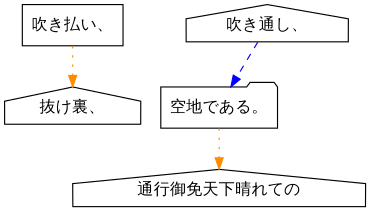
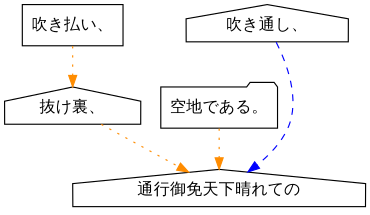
edge "吹き通し、" -> "空地である。": now "吹き通し、" -> "通行御免天下晴れての"
edge "抜け裏、" -> "通行御免天下晴れての": added
